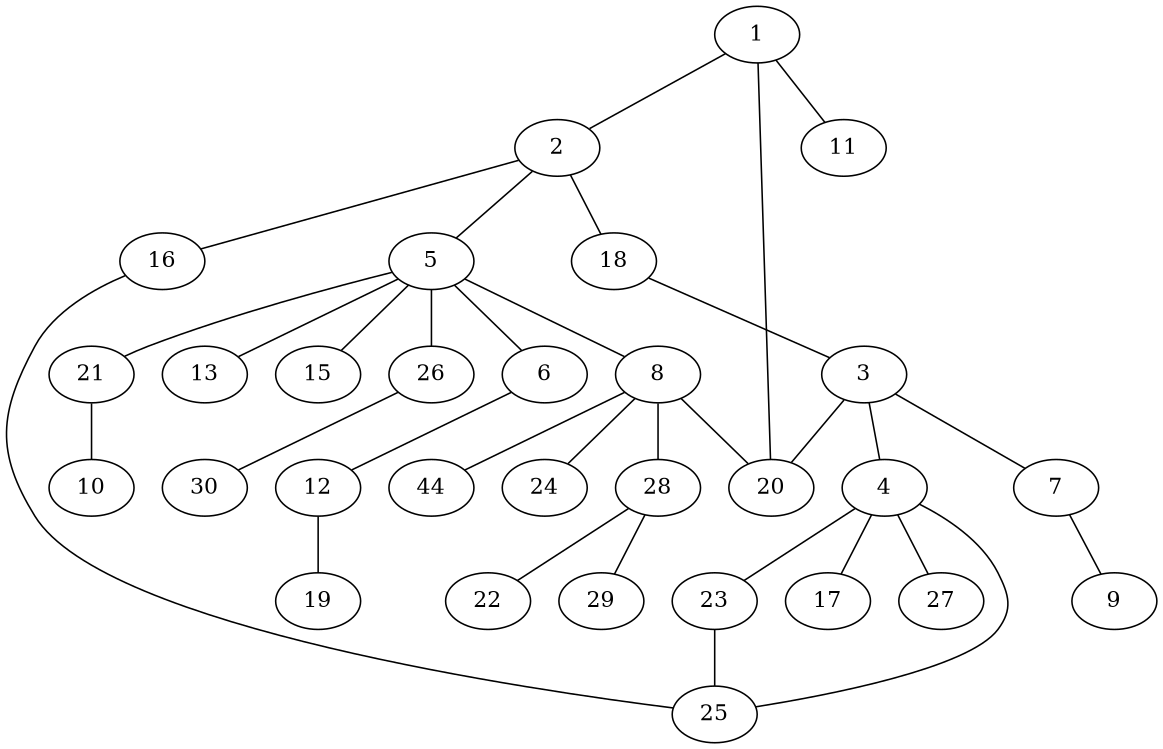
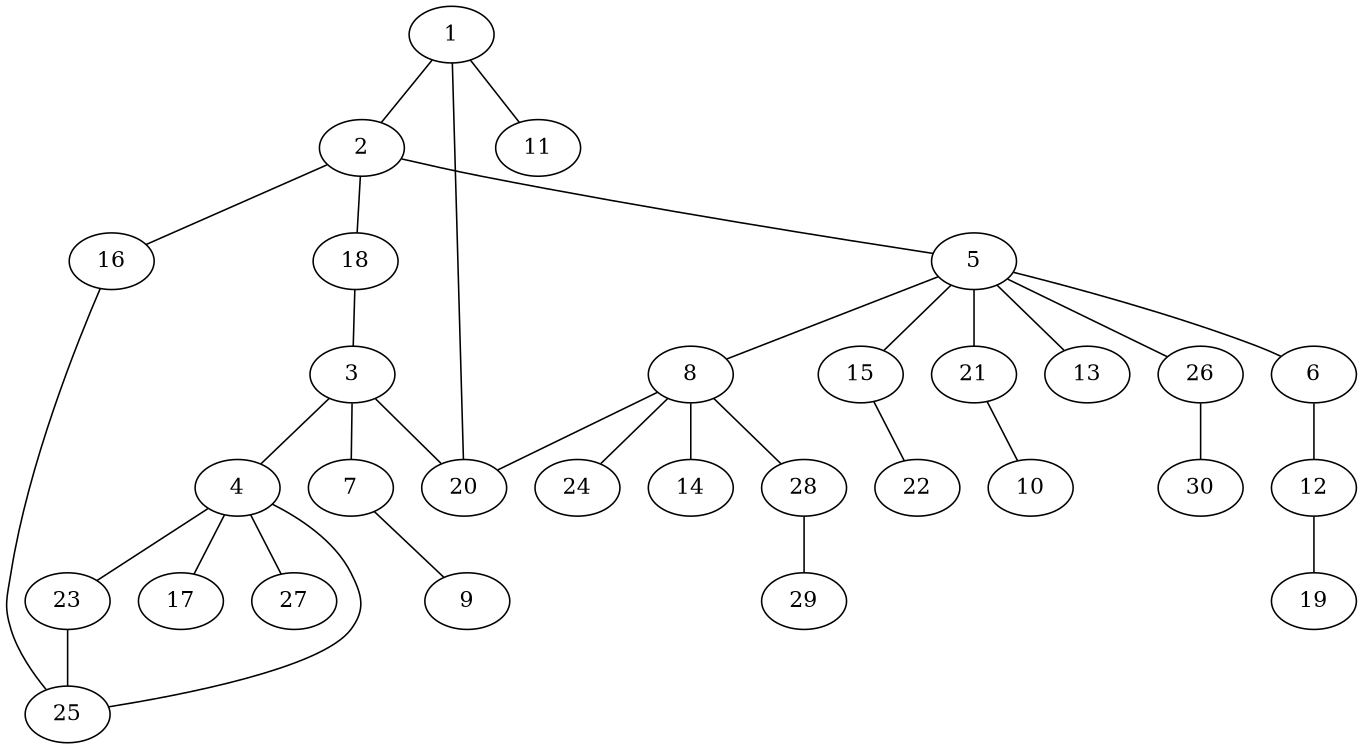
node "44": label "44" -> "14"
edge "28" -- "22": now "15" -- "22"
